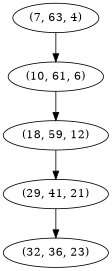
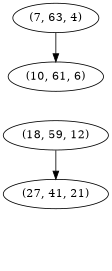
edge "(10, 61, 6)" -> "(18, 59, 12)": removed
node "(29, 41, 21)": label "(29, 41, 21)" -> "(27, 41, 21)"
node "(32, 36, 23)": removed
